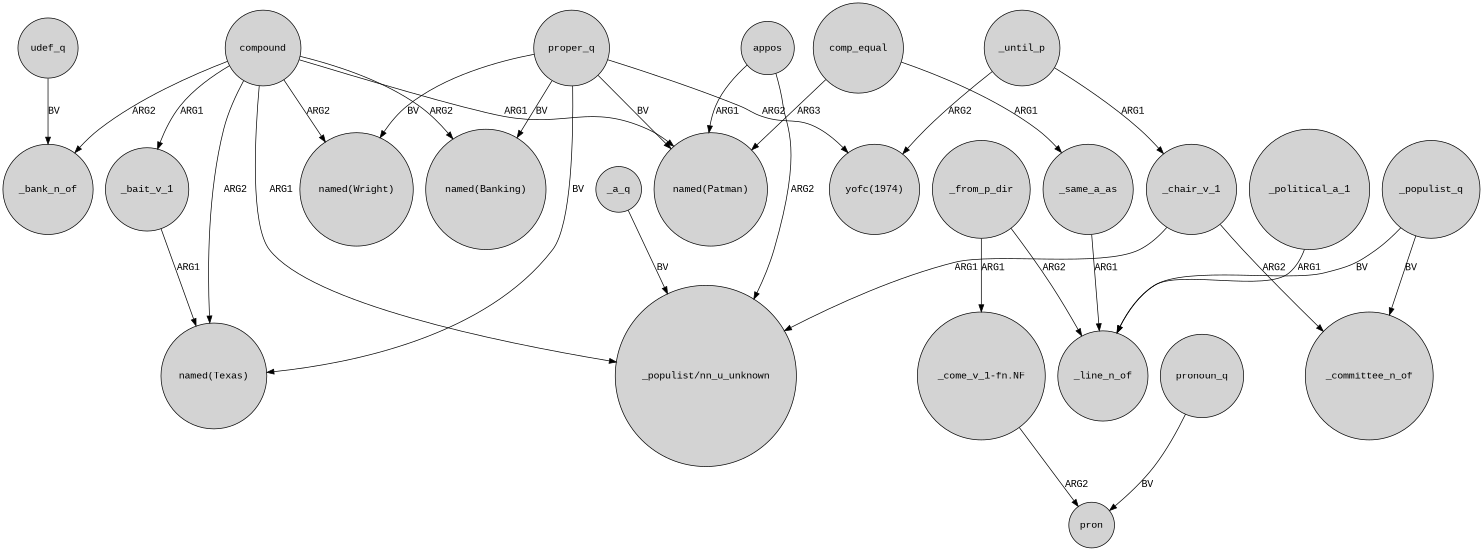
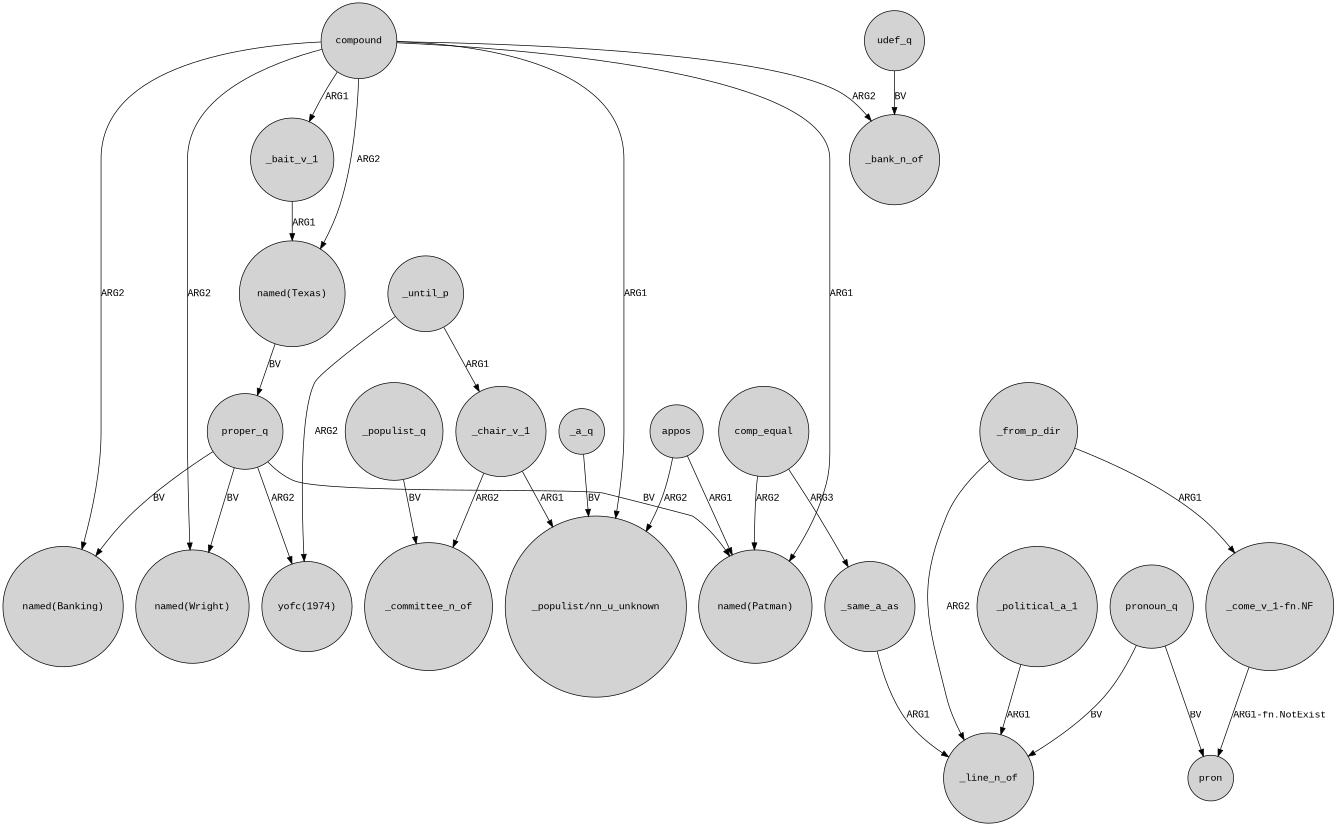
edge "comp_equal" -> "named(Patman)": label "ARG3" -> "ARG2"
edge "comp_equal" -> "_same_a_as": label "ARG1" -> "ARG3"
edge "_populist_q" -> "_line_n_of": now "pronoun_q" -> "_line_n_of"
edge "proper_q" -> "named(Texas)": reversed
edge "_come_v_1-fn.NF" -> "pron": label "ARG2" -> "ARG1-fn.NotExist"
